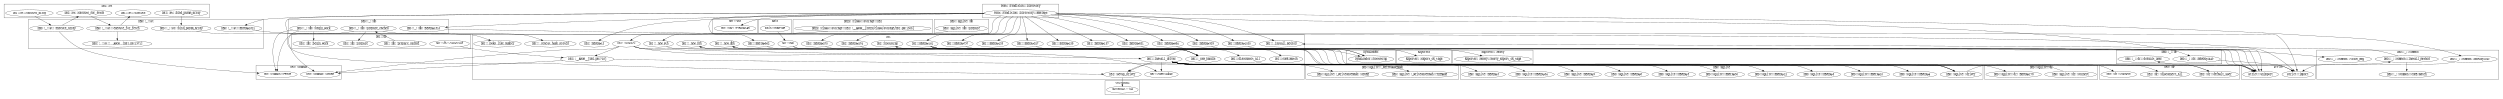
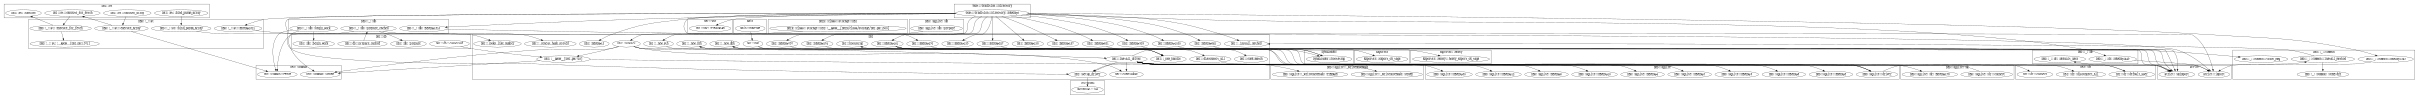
node "DBI::BEGIN@684": removed
node "DBD::SQLite::BEGIN@34": removed
node "DBD::_::common::CORE:match": label "DBD::_::common::CORE:match" -> "DBD::_::common::CORE:drh"
